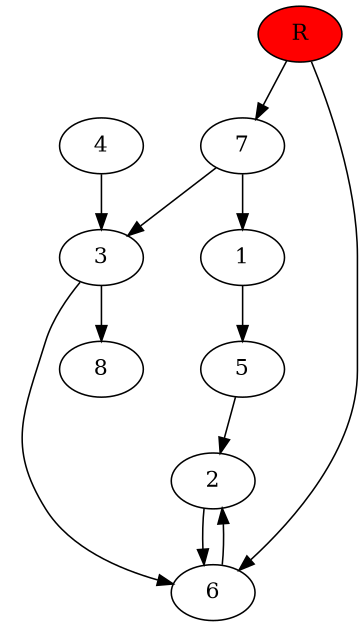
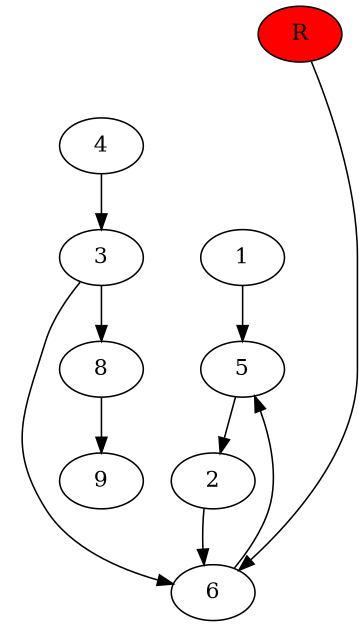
node "7": removed
node "9": added
edge "6" -> "2": now "6" -> "5"
